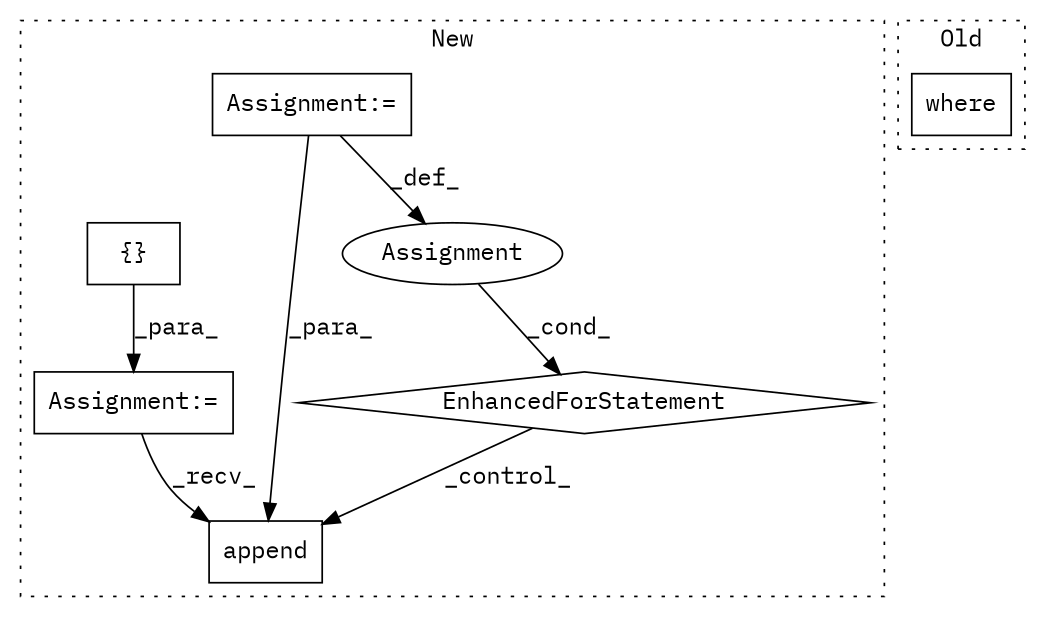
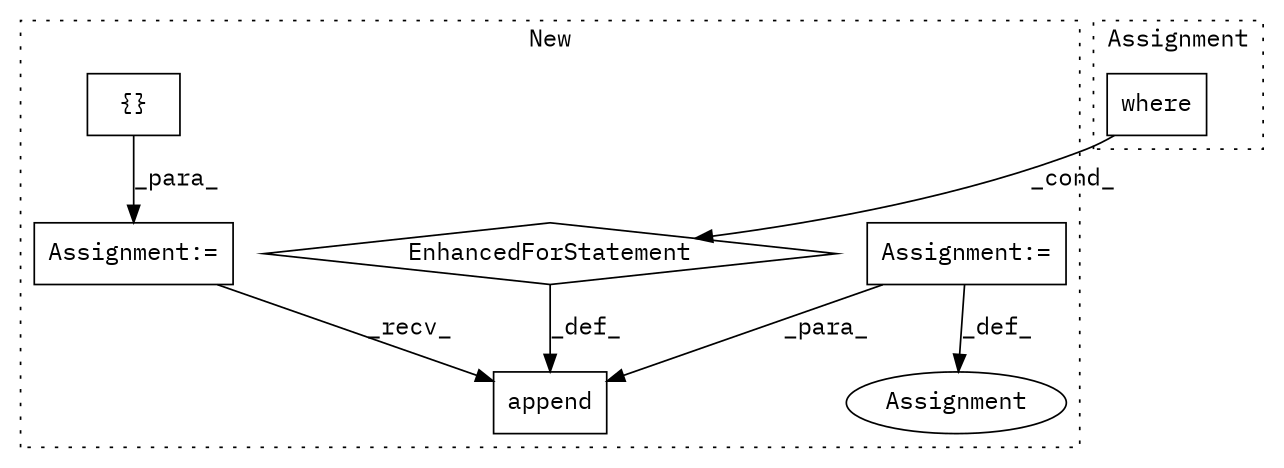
cluster "Old": label "Old" -> "Assignment"
edge "Assignment" -> "EnhancedForStatement": now "where" -> "EnhancedForStatement"
edge "EnhancedForStatement" -> "append": label "_control_" -> "_def_"
